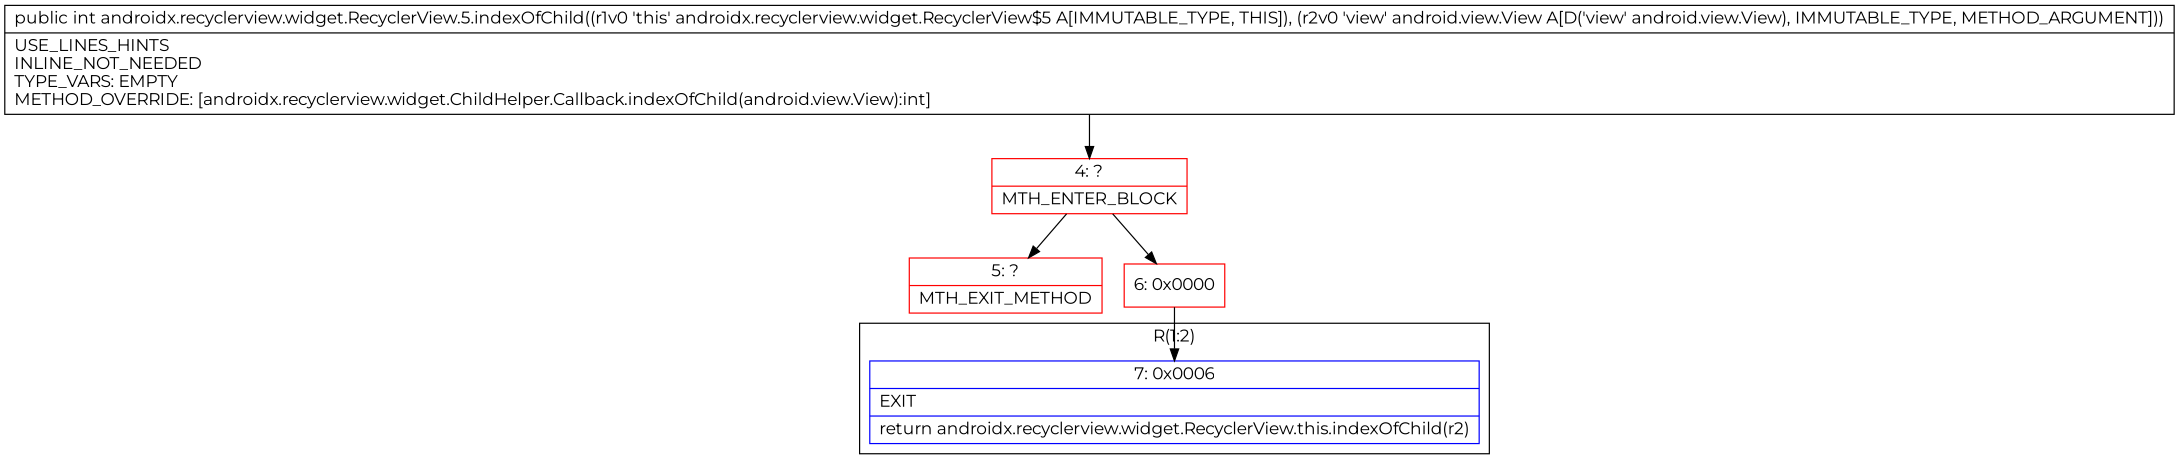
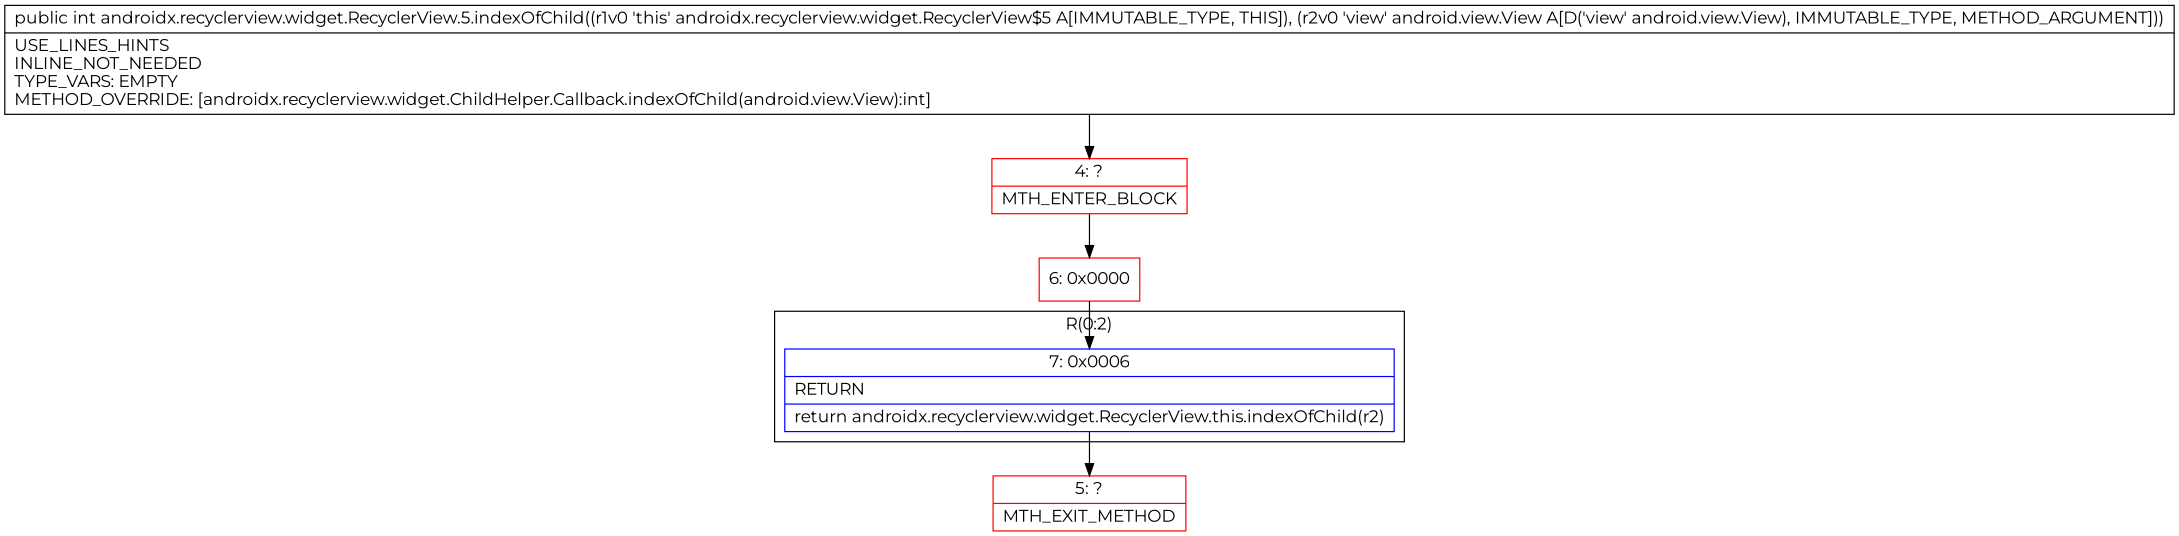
edge "4: ?" -> "5: ?": now "7: 0x0006" -> "5: ?"
cluster "R(1:2)": label "R(1:2)" -> "R(0:2)"
node "7: 0x0006": text "EXIT" -> "RETURN"
